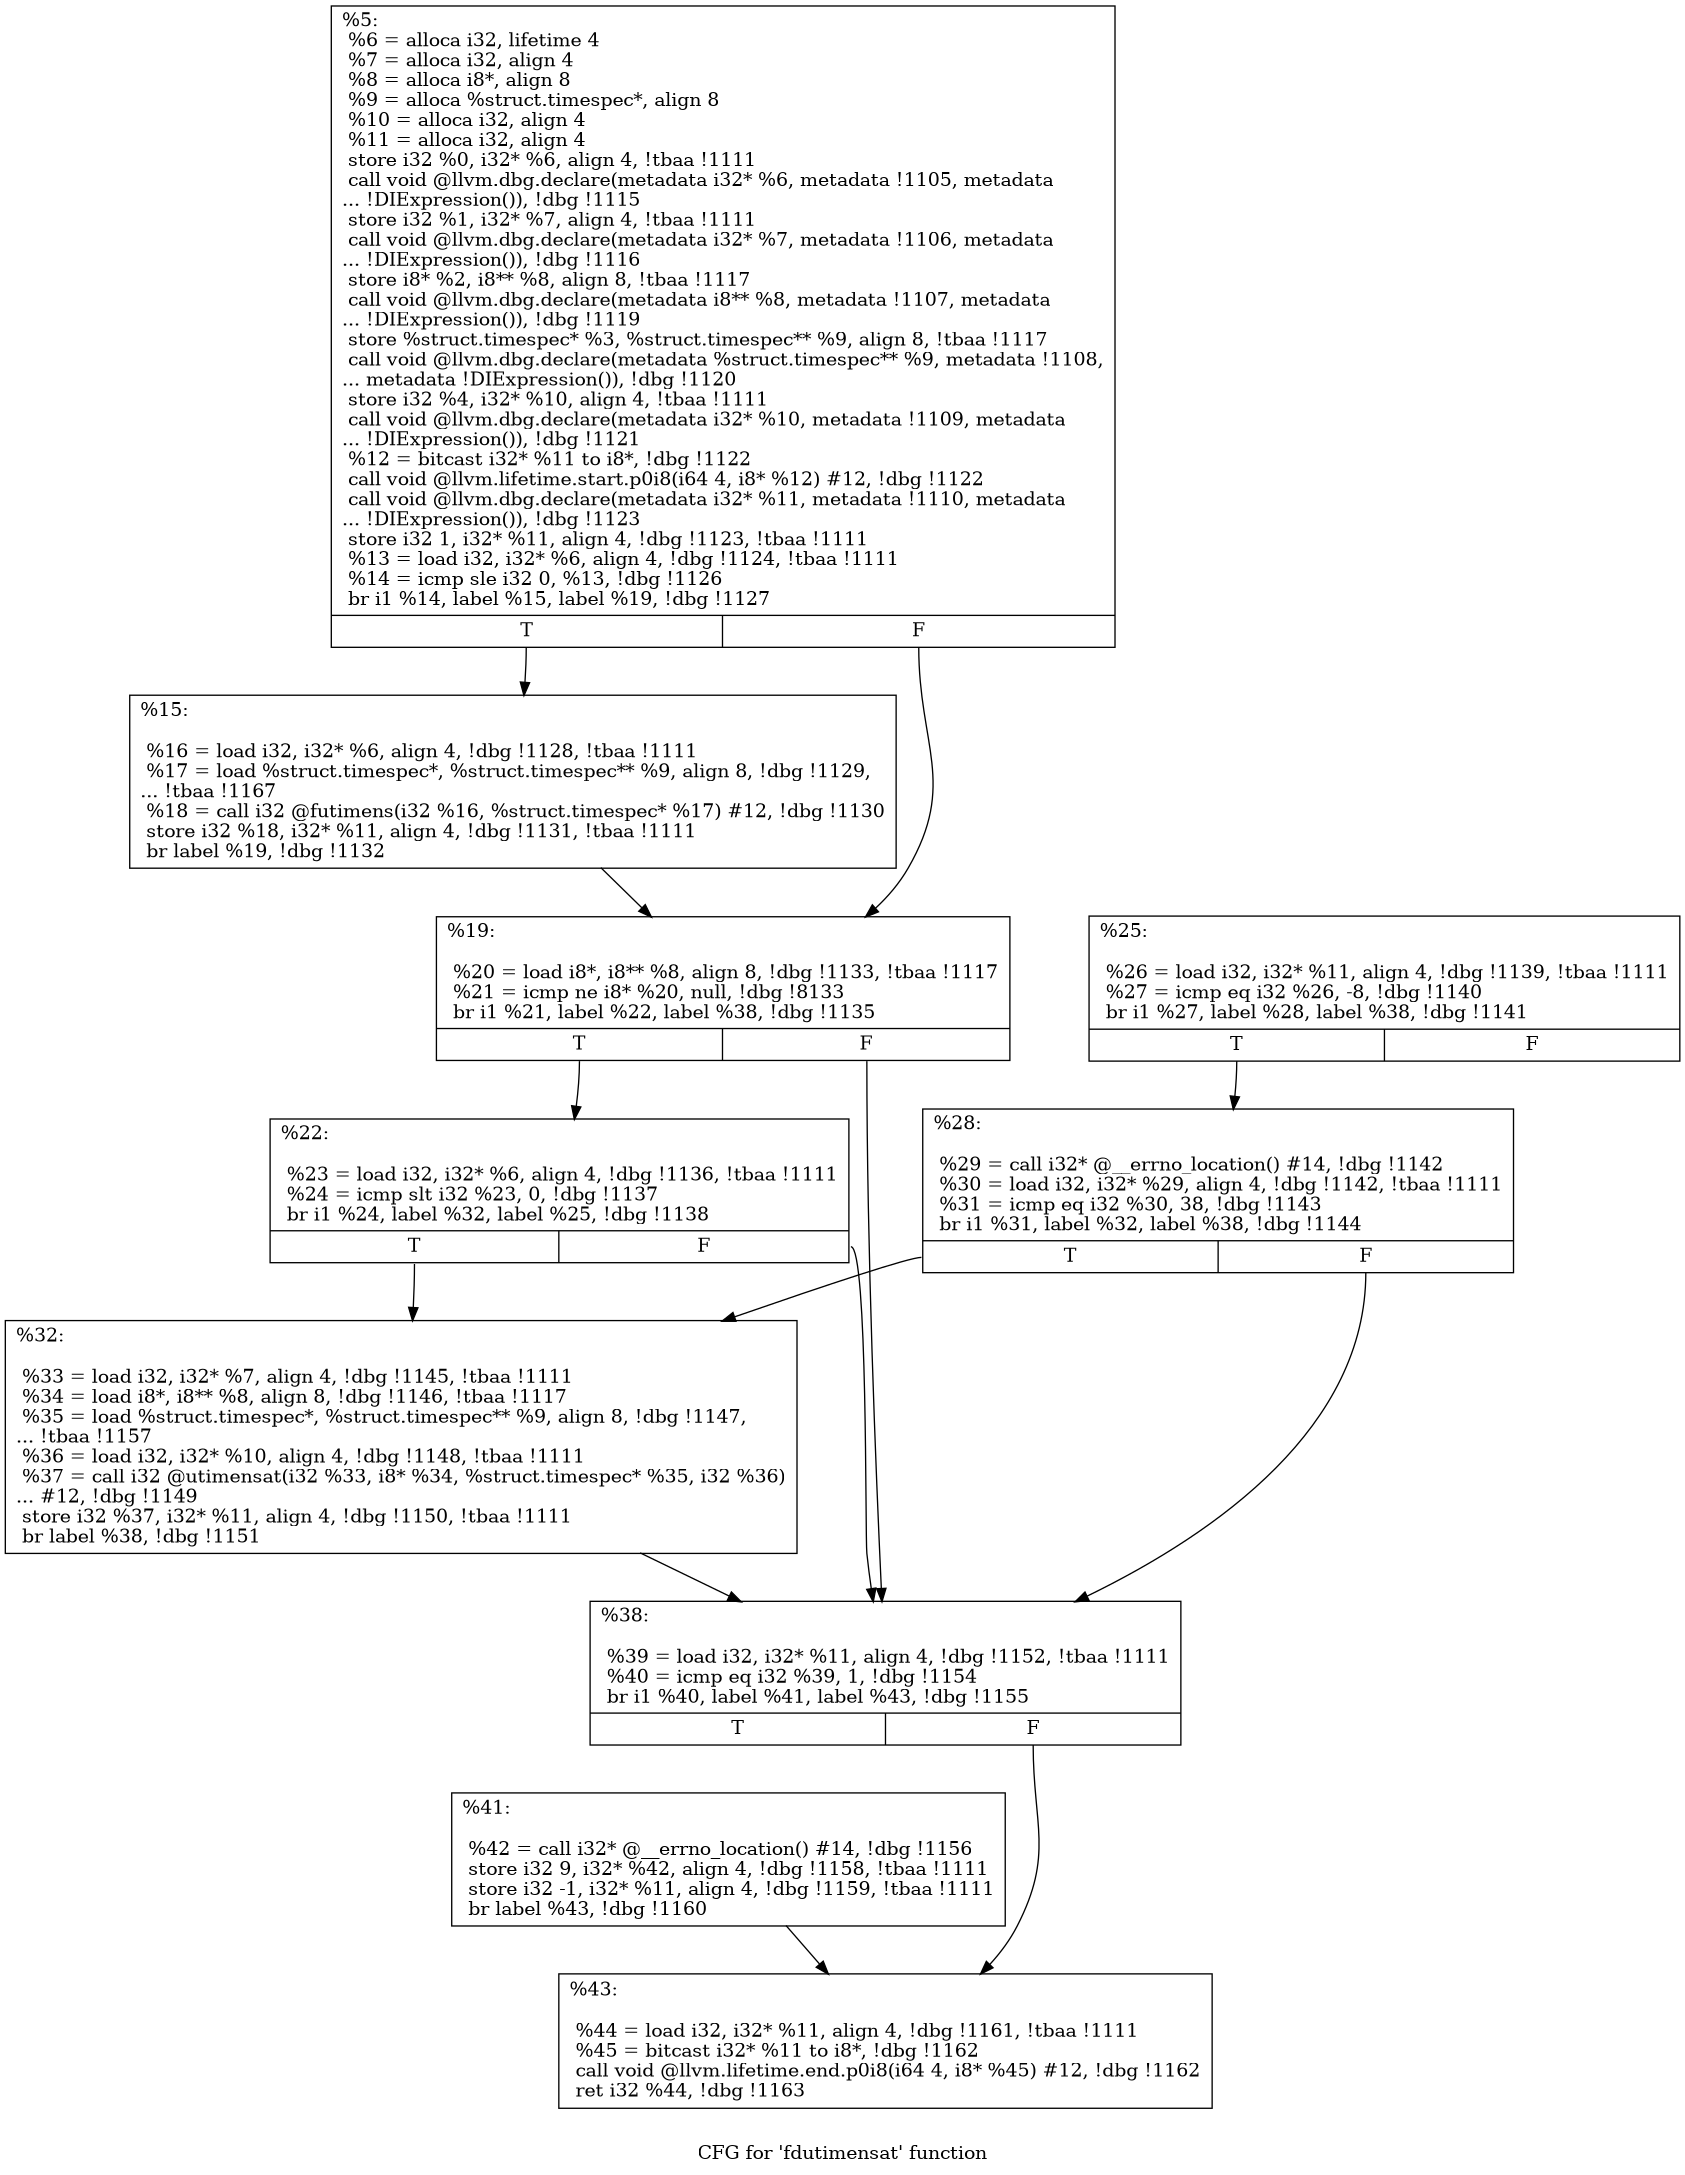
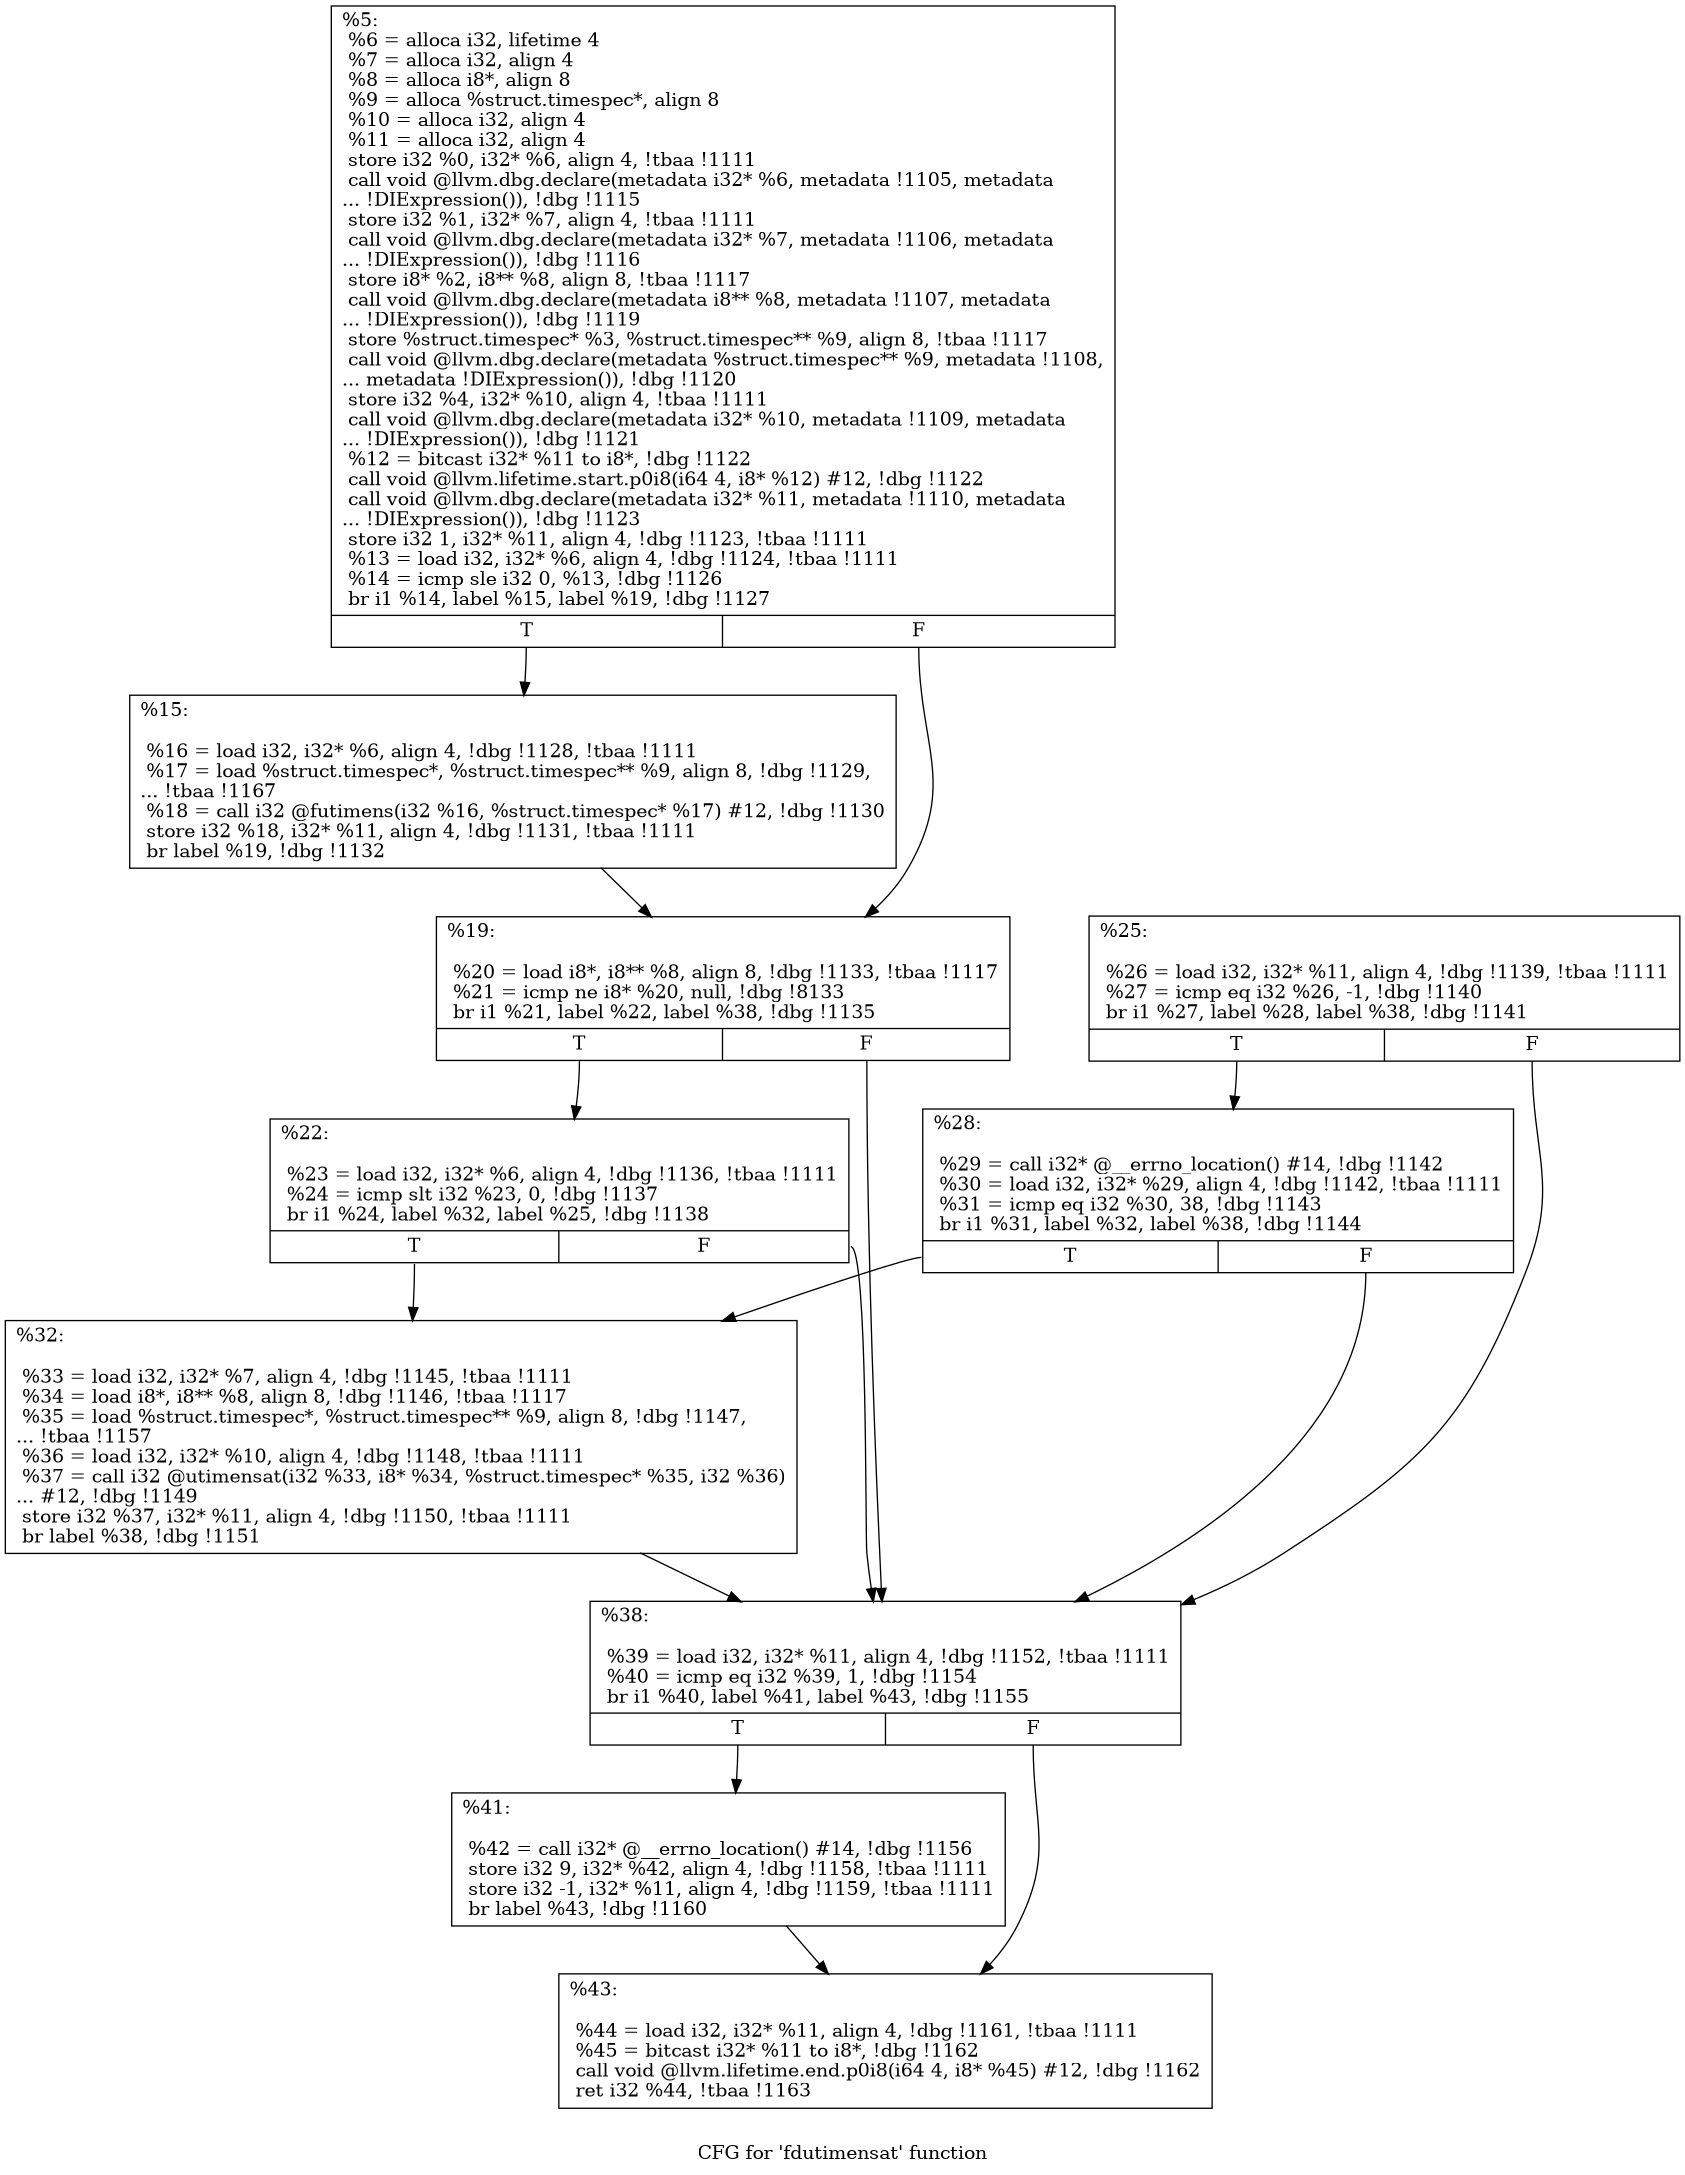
node "%25:": text "%27 = icmp eq i32 %26, -8, !dbg !1140" -> "%27 = icmp eq i32 %26, -1, !dbg !1140"
edge "%25:" -> "%38:": added
edge "%38:" -> "%41:": added
node "%43:": text "ret i32 %44, !dbg !1163" -> "ret i32 %44, !tbaa !1163"
